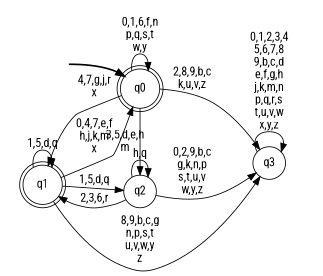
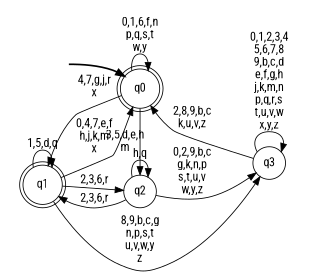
edge "q0" -> "q3": reversed
edge "q1" -> "q2": label "1,5,d,q" -> "2,3,6,r"
